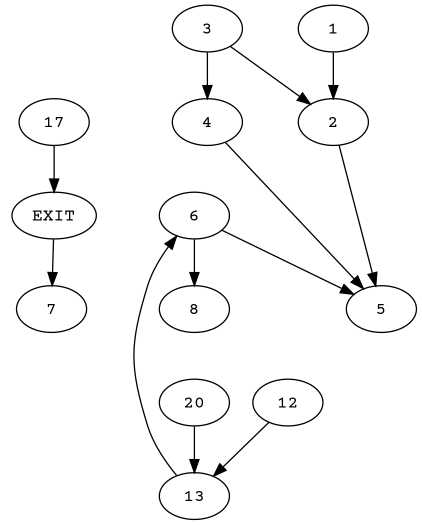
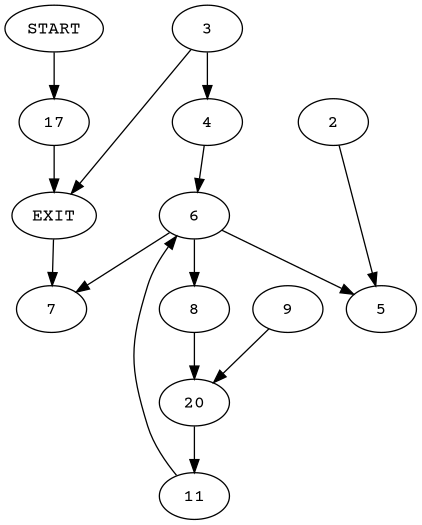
node "START": added
node "1": removed
edge "3" -> "2": now "3" -> "EXIT"
edge "4" -> "5": now "4" -> "6"
edge "6" -> "7": added
node "9": added
edge "8" -> "20": added
node "12": removed
node "13": label "13" -> "11"
